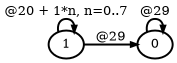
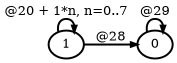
edge "1" -> "0": label "@29" -> "@28"
